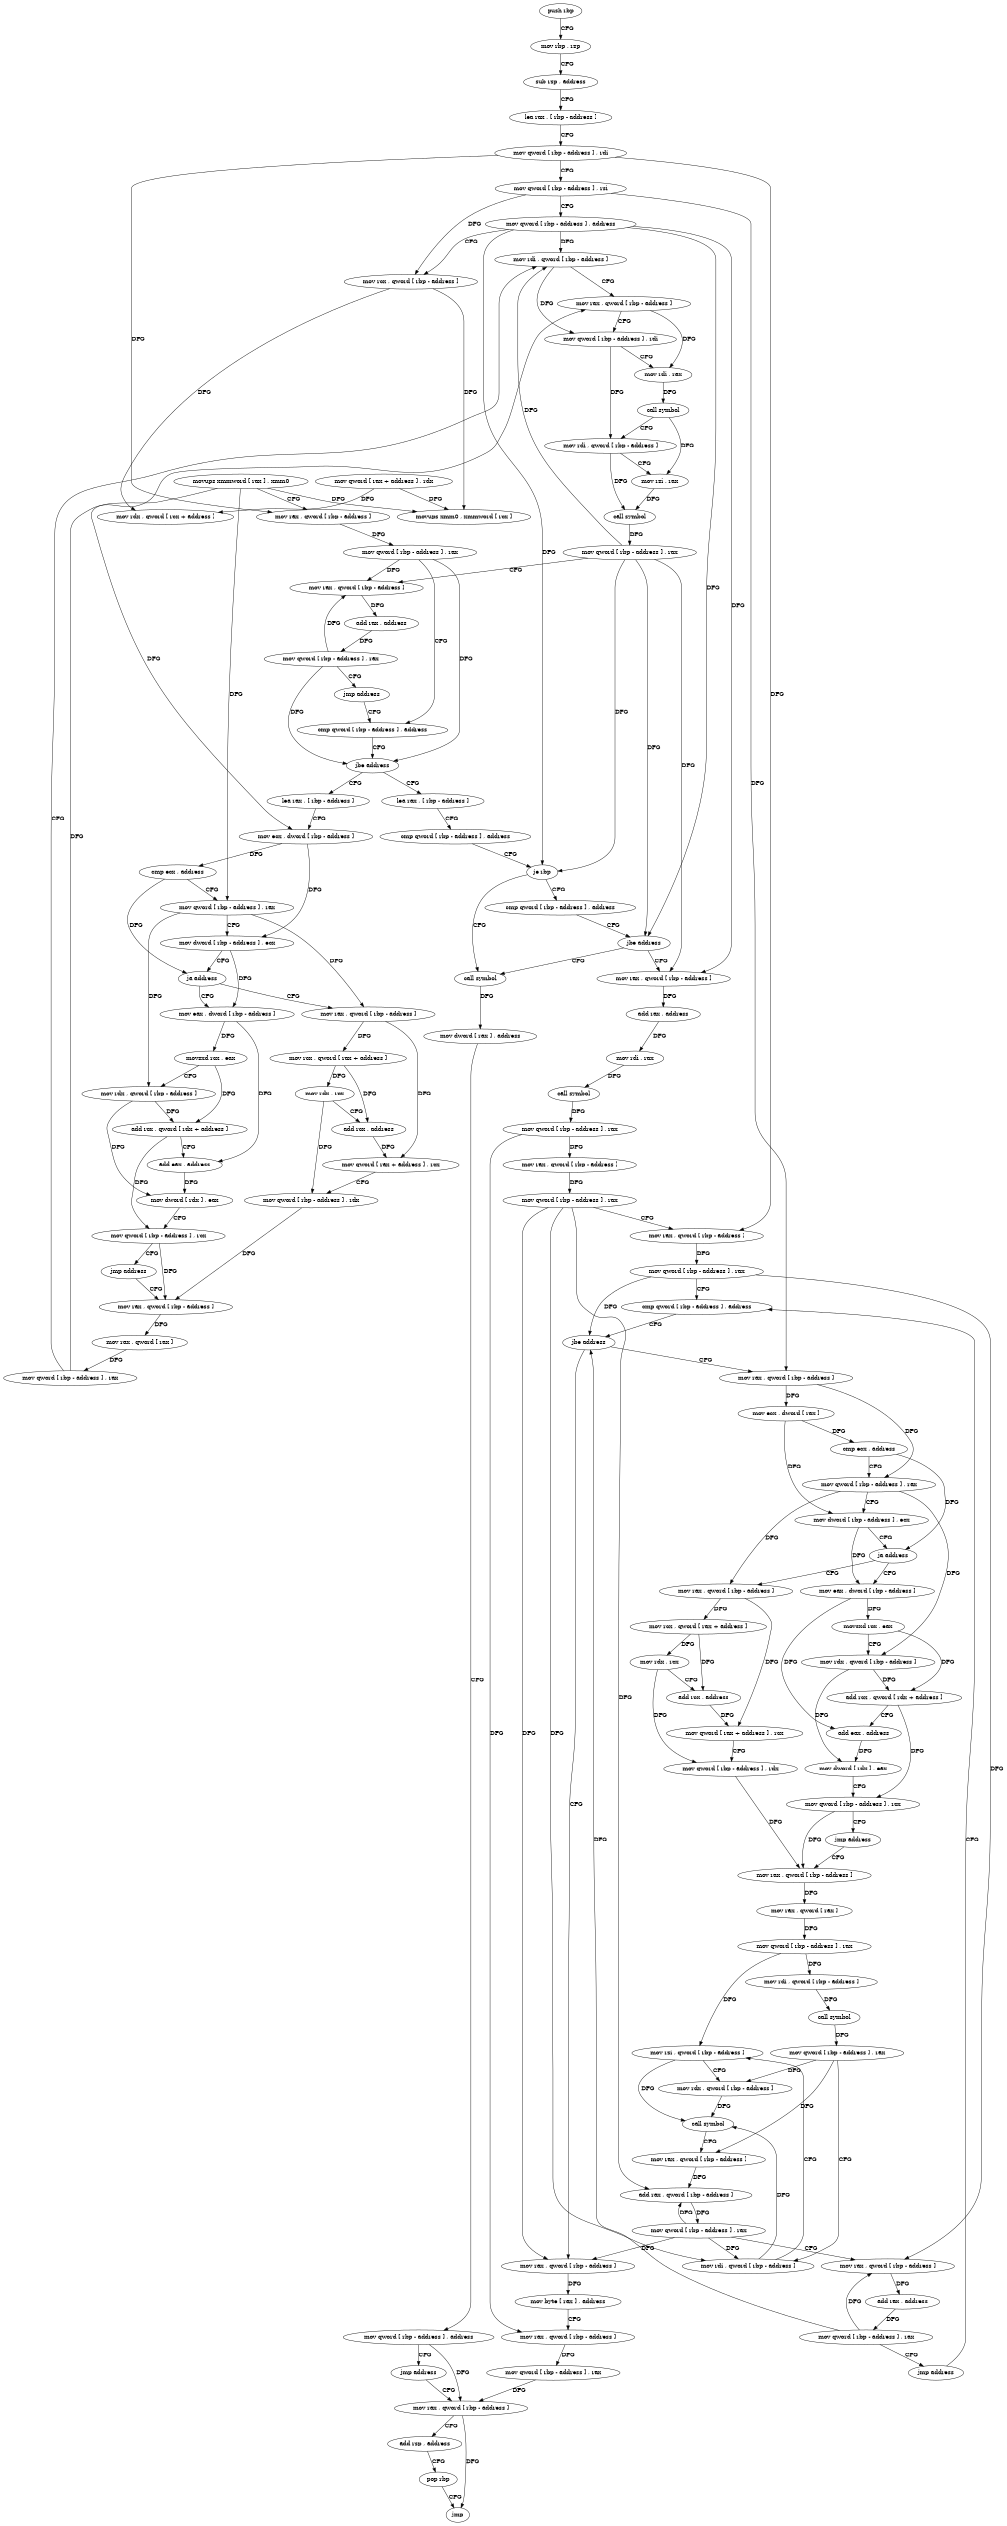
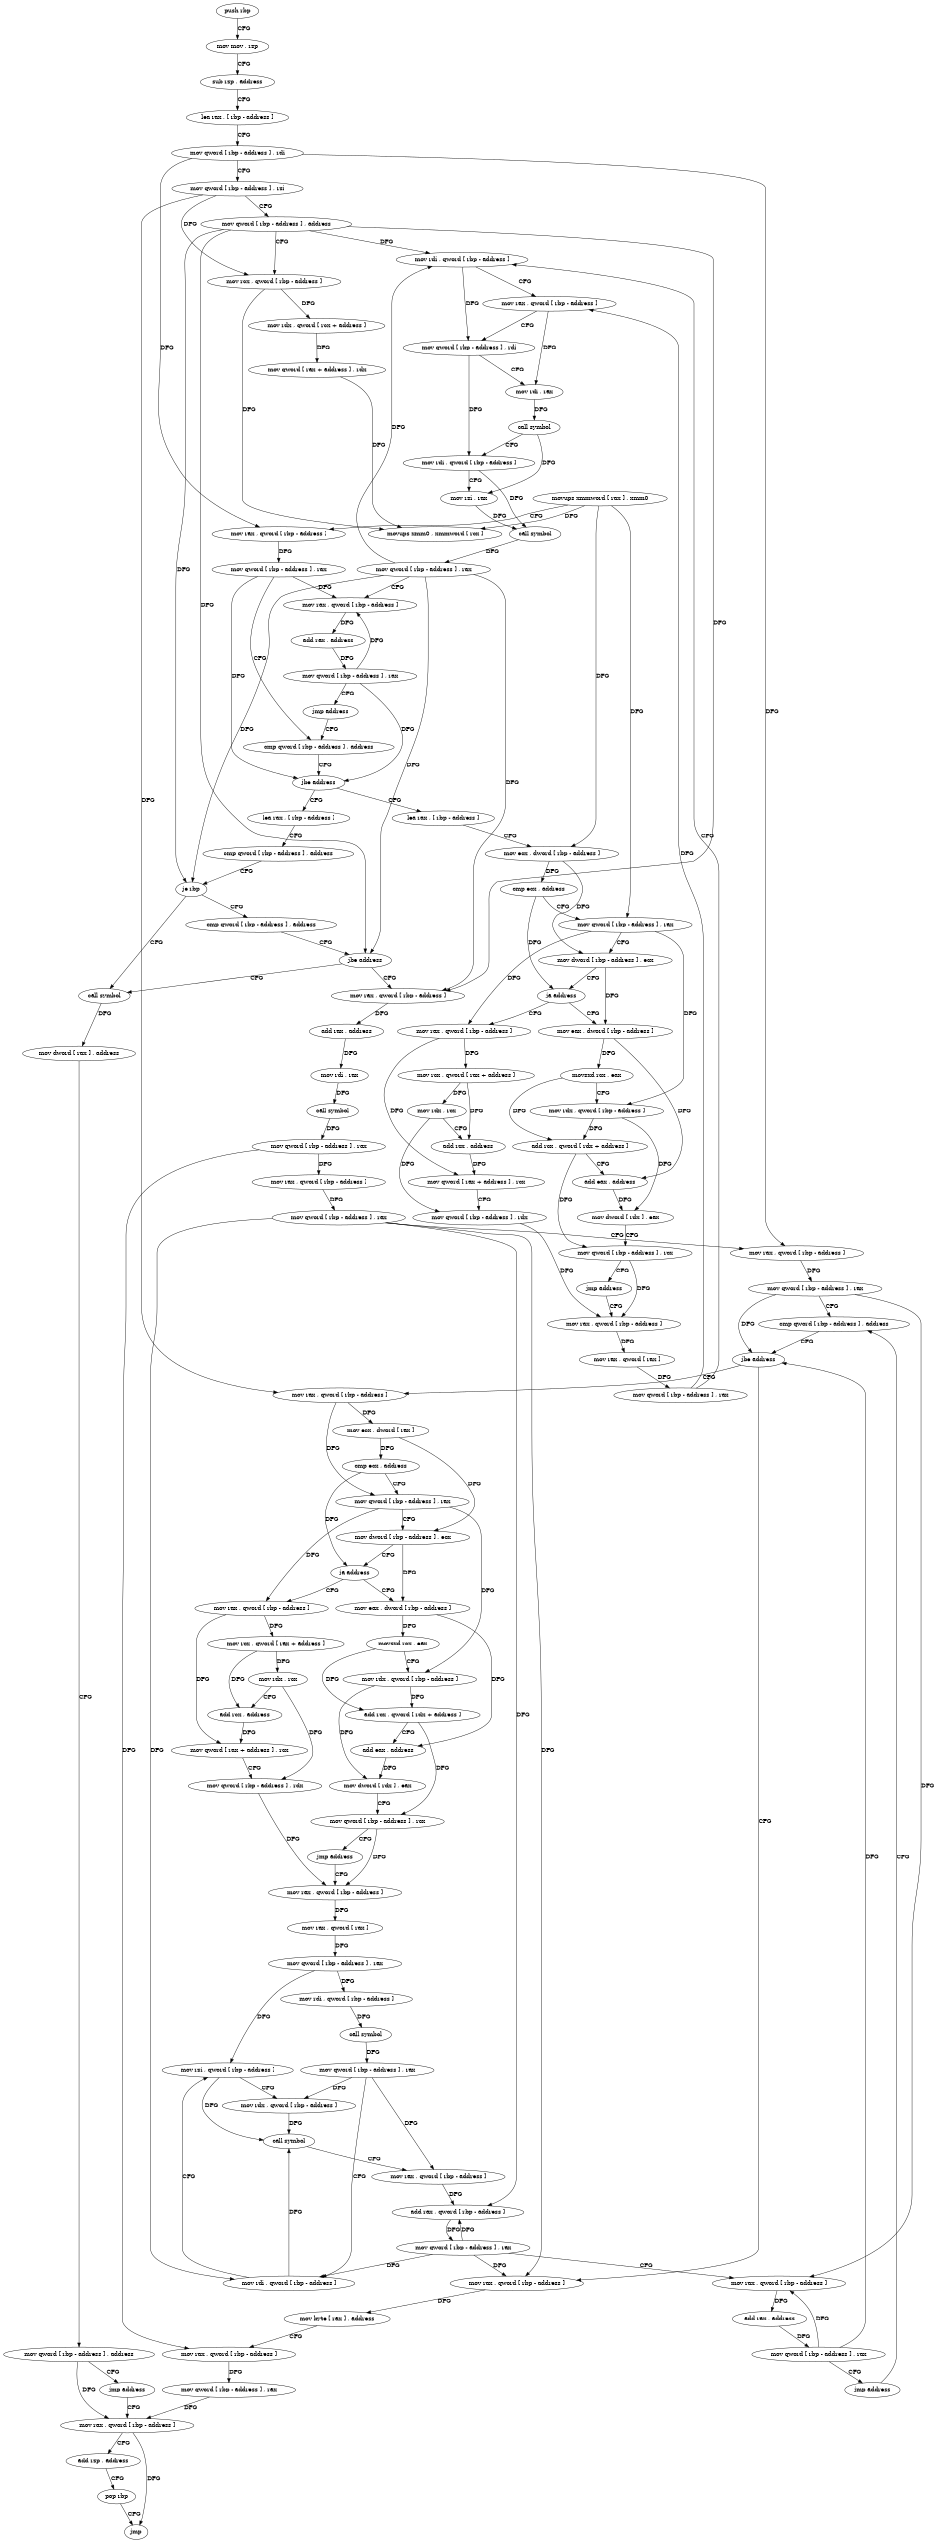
node "mov rbp , rsp": label "mov rbp , rsp" -> "mov mov , rsp"
edge "mov qword [ rax + address ] , rdx" -> "mov rdx , qword [ rcx + address ]": reversed
